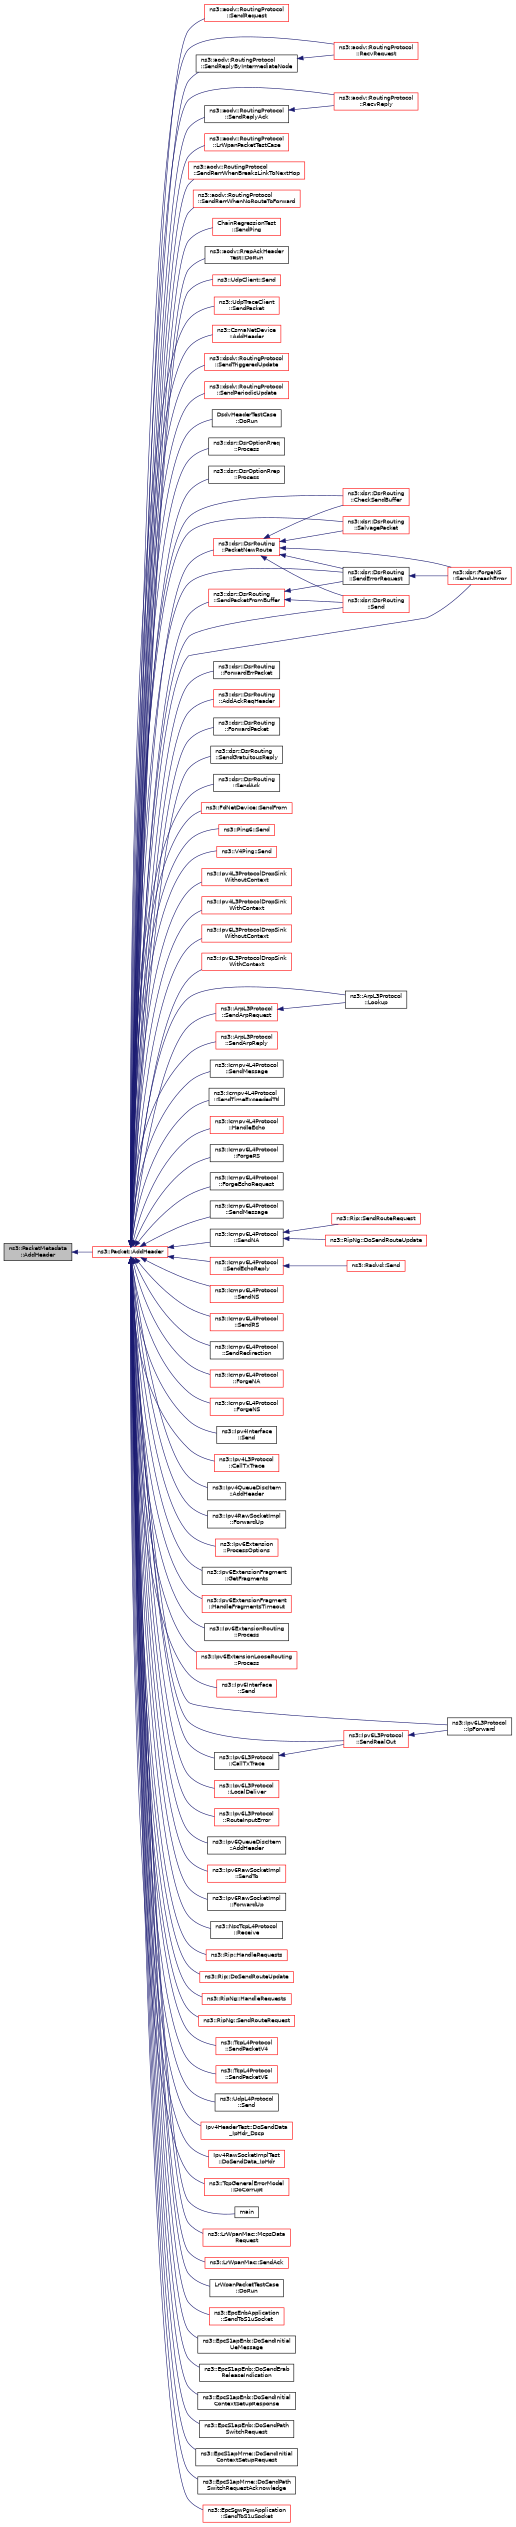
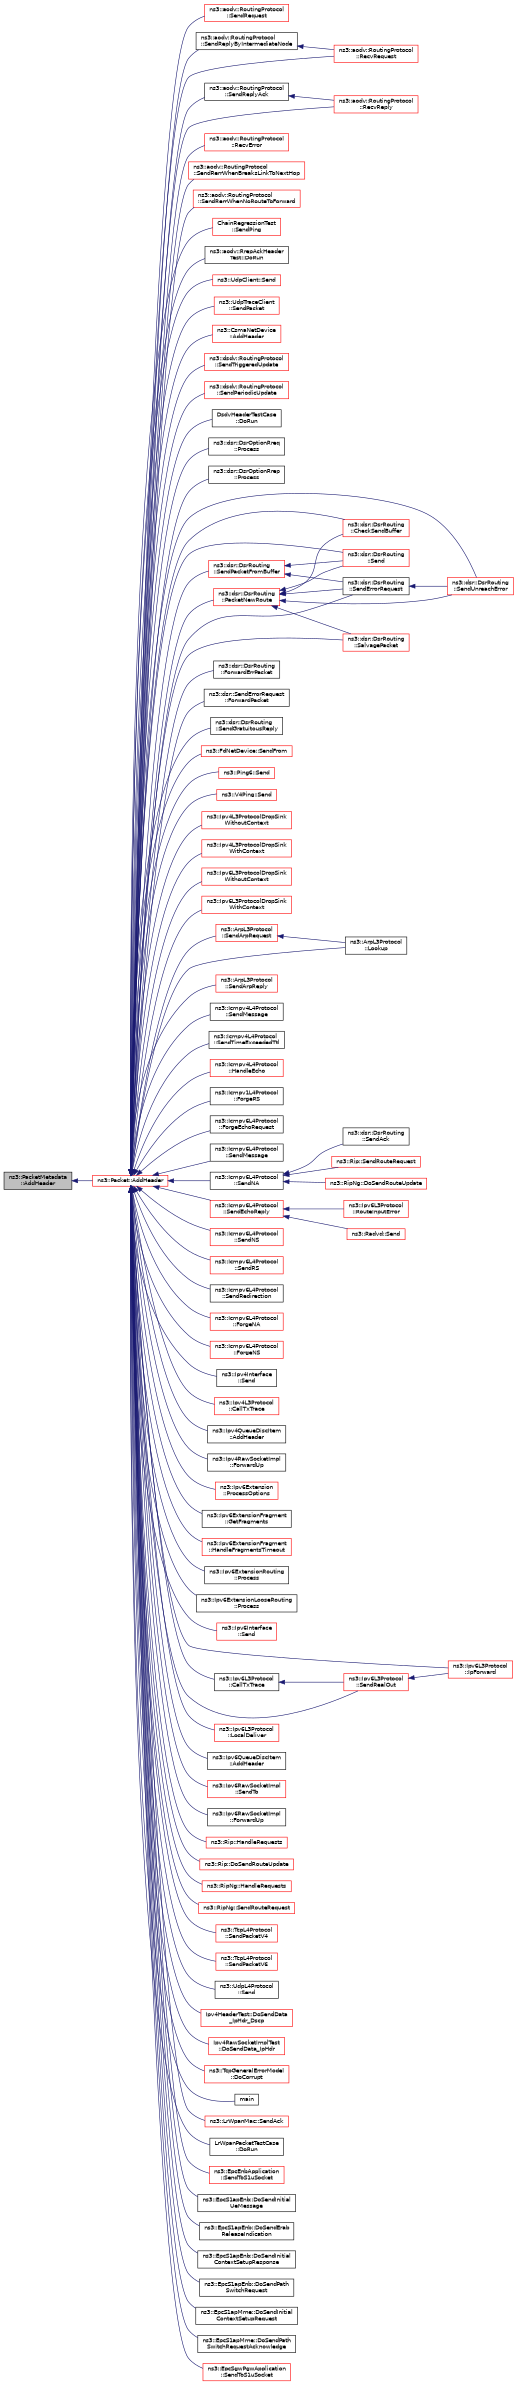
node "ns3::aodv::RoutingProtocol ::LrWpanPacketTestCase": label "ns3::aodv::RoutingProtocol ::LrWpanPacketTestCase" -> "ns3::aodv::RoutingProtocol ::RecvError"
node "ns3::dsr::ForgeNS ::SendUnreachError": label "ns3::dsr::ForgeNS ::SendUnreachError" -> "ns3::dsr::DsrRouting ::SendUnreachError"
node "ns3::dsr::DsrRouting ::AddAckReqHeader": removed
node "ns3::dsr::DsrRouting ::ForwardPacket": label "ns3::dsr::DsrRouting ::ForwardPacket" -> "ns3::dsr::SendErrorRequest ::ForwardPacket"
edge "ns3::dsr::DsrRouting ::SendAck" -> "ns3::Packet::AddHeader": now "ns3::dsr::DsrRouting ::SendAck" -> "ns3::Icmpv6L4Protocol ::SendNA"
node "ns3::Icmpv6L4Protocol ::ForgeRS": label "ns3::Icmpv6L4Protocol ::ForgeRS" -> "ns3::Icmpv1L4Protocol ::ForgeRS"
edge "ns3::Ipv6L3Protocol ::RouteInputError" -> "ns3::Packet::AddHeader": now "ns3::Ipv6L3Protocol ::RouteInputError" -> "ns3::Icmpv6L4Protocol ::SendEchoReply"
node "ns3::Ipv6ExtensionLooseRouting ::Process": color red -> black
node "ns3::Ipv6L3Protocol ::IpForward": color black -> red
node "ns3::NscTcpL4Protocol ::Receive": removed
node "ns3::LrWpanMac::McpsData Request": removed
